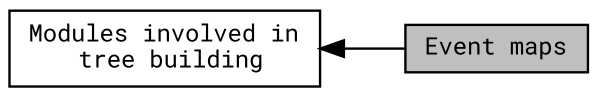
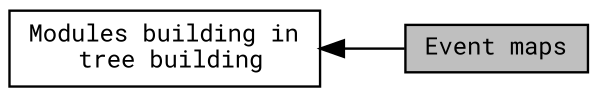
node "Modules involved in tree building": label "Modules involved in tree building" -> "Modules building in tree building"
